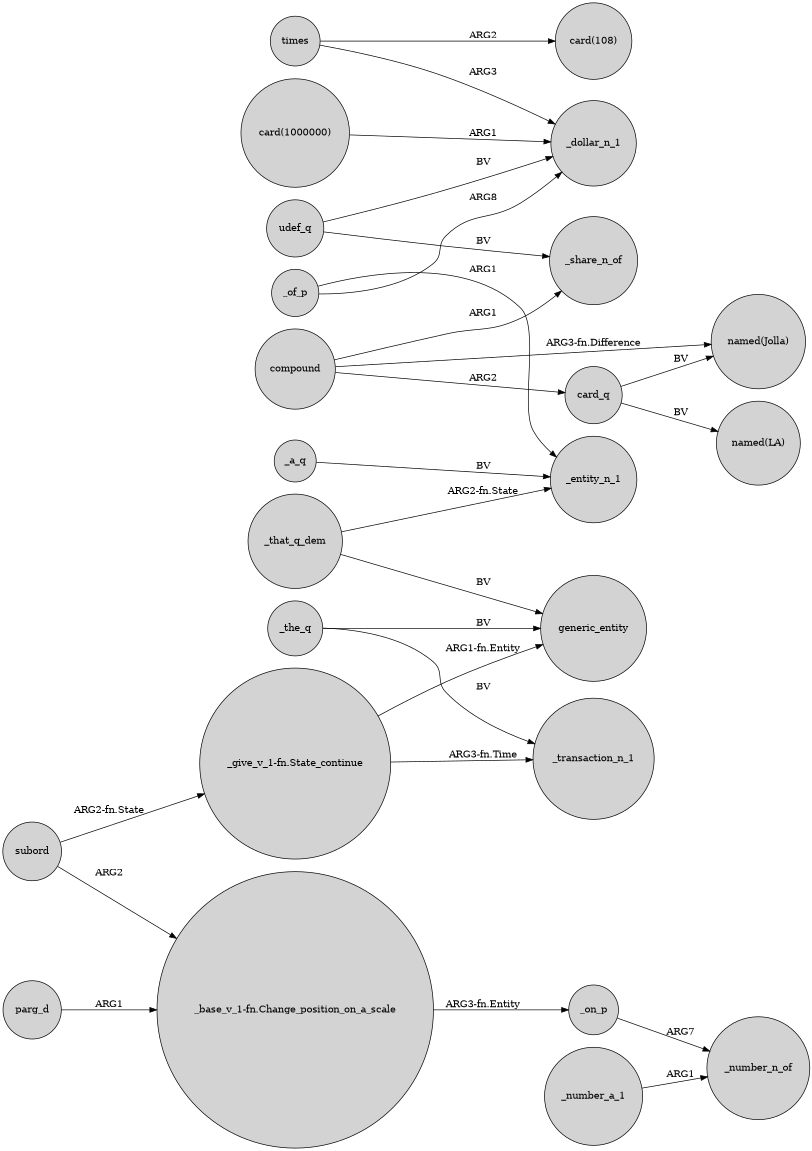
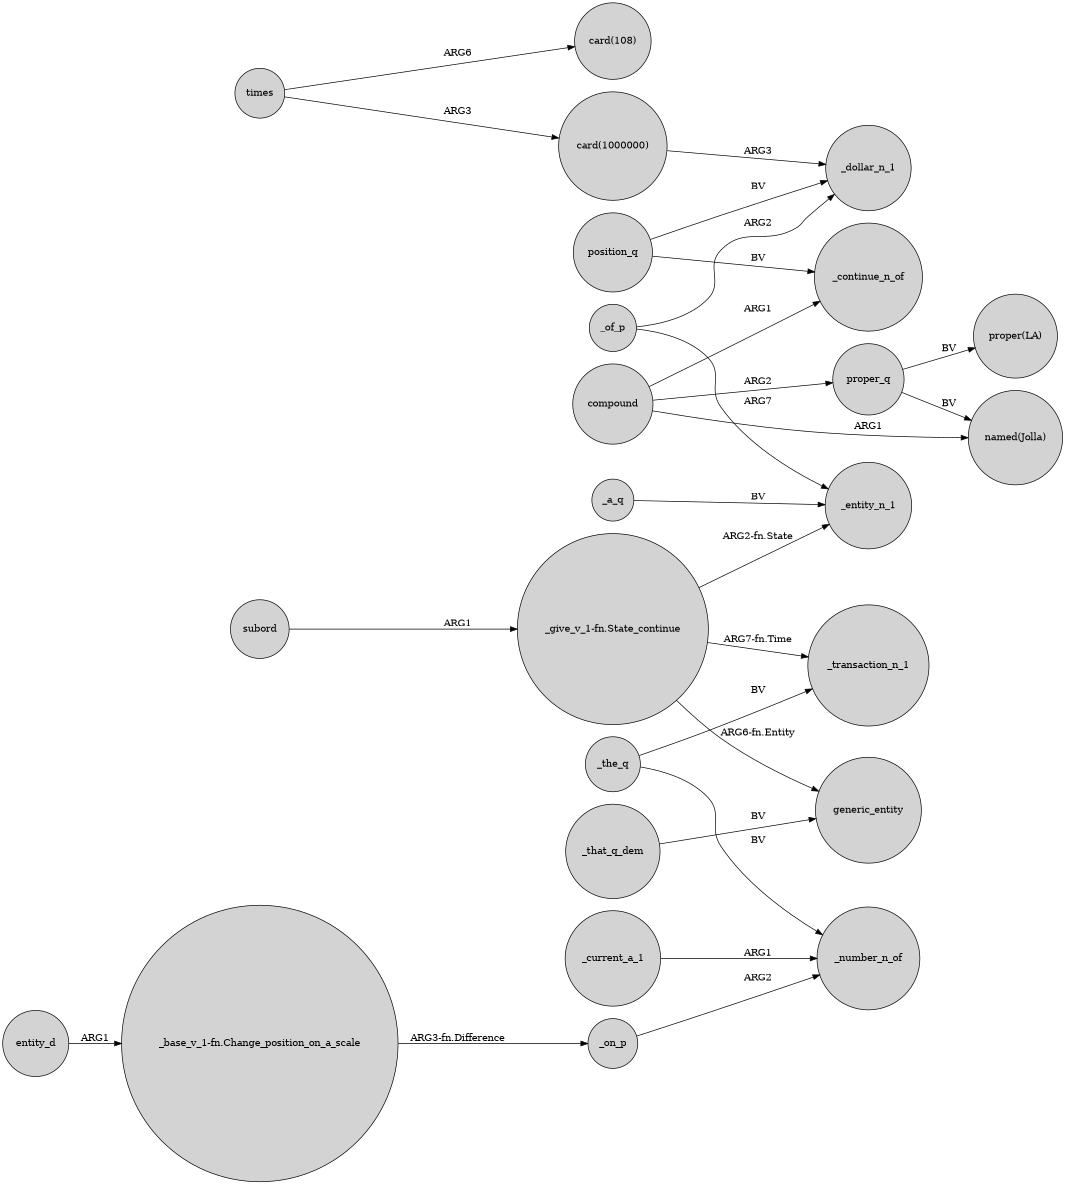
edge "times" -> "card(108)": label "ARG2" -> "ARG6"
edge "times" -> "_dollar_n_1": now "times" -> "card(1000000)"
edge "card(1000000)" -> "_dollar_n_1": label "ARG1" -> "ARG3"
edge "_of_p" -> "_dollar_n_1": label "ARG8" -> "ARG2"
node "udef_q": label "udef_q" -> "position_q"
node "_share_n_of": label "_share_n_of" -> "_continue_n_of"
edge "_of_p" -> "_entity_n_1": label "ARG1" -> "ARG7"
edge "compound" -> "named(Jolla)": label "ARG3-fn.Difference" -> "ARG1"
node "card_q": label "card_q" -> "proper_q"
node "named(LA)": label "named(LA)" -> "proper(LA)"
edge "_that_q_dem" -> "_entity_n_1": now "_give_v_1-fn.State_continue" -> "_entity_n_1"
edge "_the_q" -> "generic_entity": now "_the_q" -> "_number_n_of"
edge "_give_v_1-fn.State_continue" -> "generic_entity": label "ARG1-fn.Entity" -> "ARG6-fn.Entity"
edge "_give_v_1-fn.State_continue" -> "_transaction_n_1": label "ARG3-fn.Time" -> "ARG7-fn.Time"
edge "subord" -> "_give_v_1-fn.State_continue": label "ARG2-fn.State" -> "ARG1"
edge "subord" -> "_base_v_1-fn.Change_position_on_a_scale": removed, label "ARG2"
edge "_base_v_1-fn.Change_position_on_a_scale" -> "_on_p": label "ARG3-fn.Entity" -> "ARG3-fn.Difference"
node "parg_d": label "parg_d" -> "entity_d"
edge "_on_p" -> "_number_n_of": label "ARG7" -> "ARG2"
node "_number_a_1": label "_number_a_1" -> "_current_a_1"
